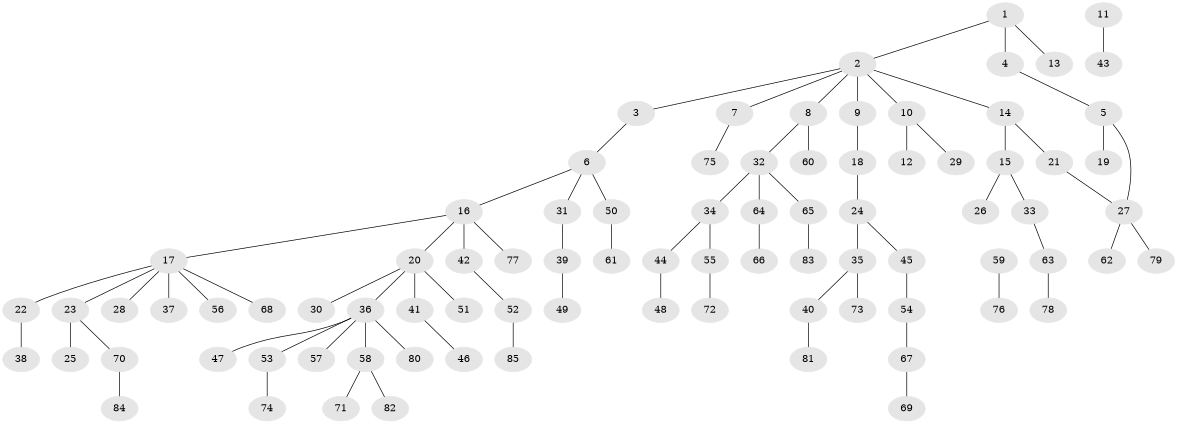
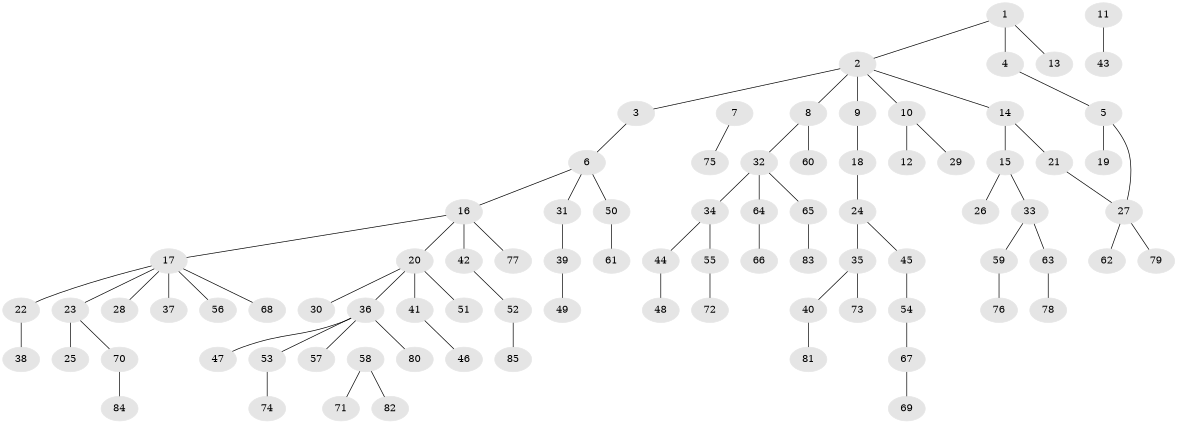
edge "2" -- "7": removed
edge "33" -- "59": added
edge "36" -- "58": removed
